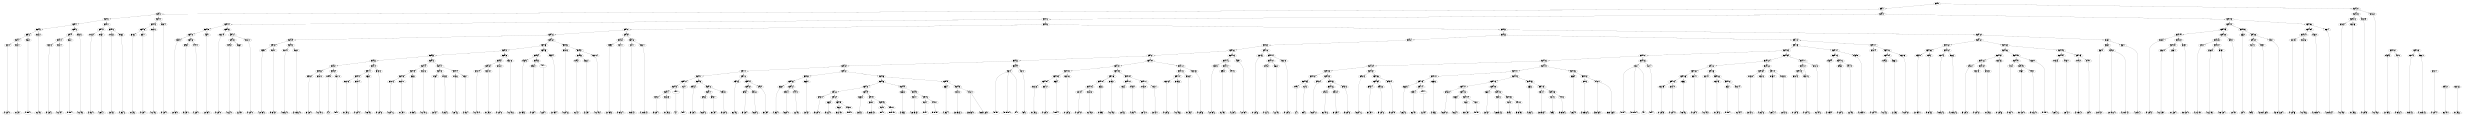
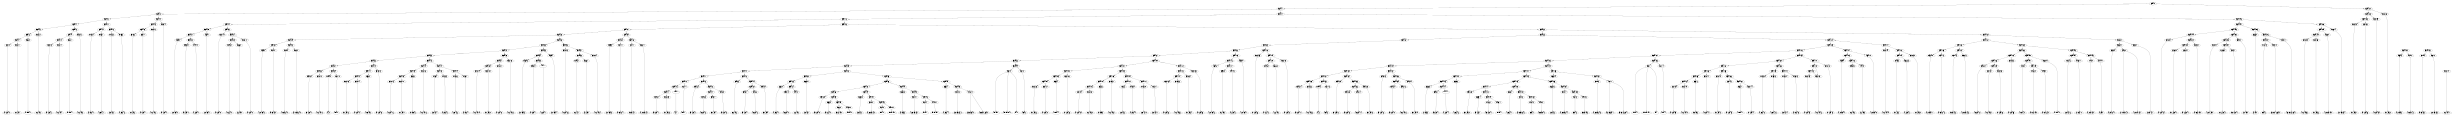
node "L5294(132)": added
node "[C  E  A](9)": removed
